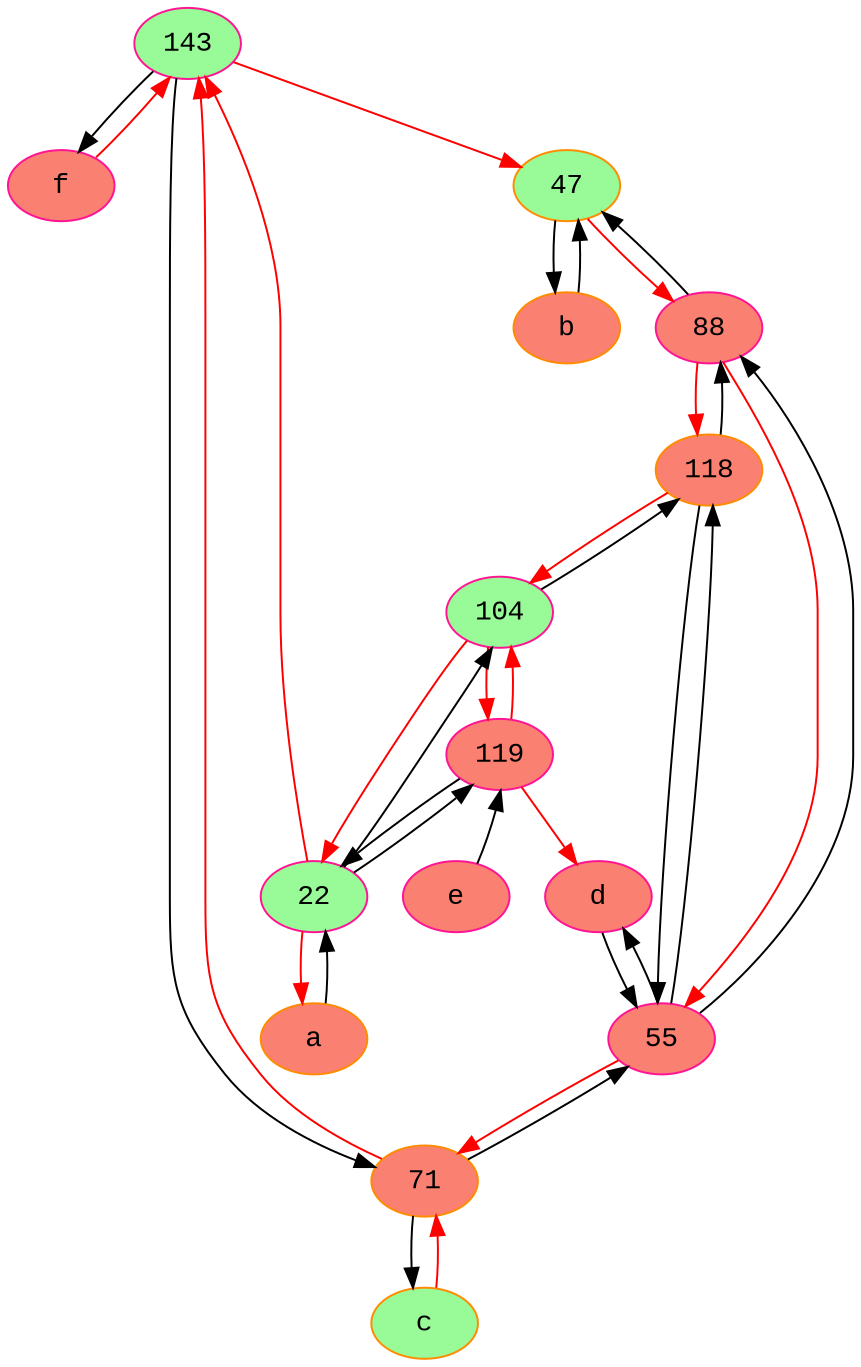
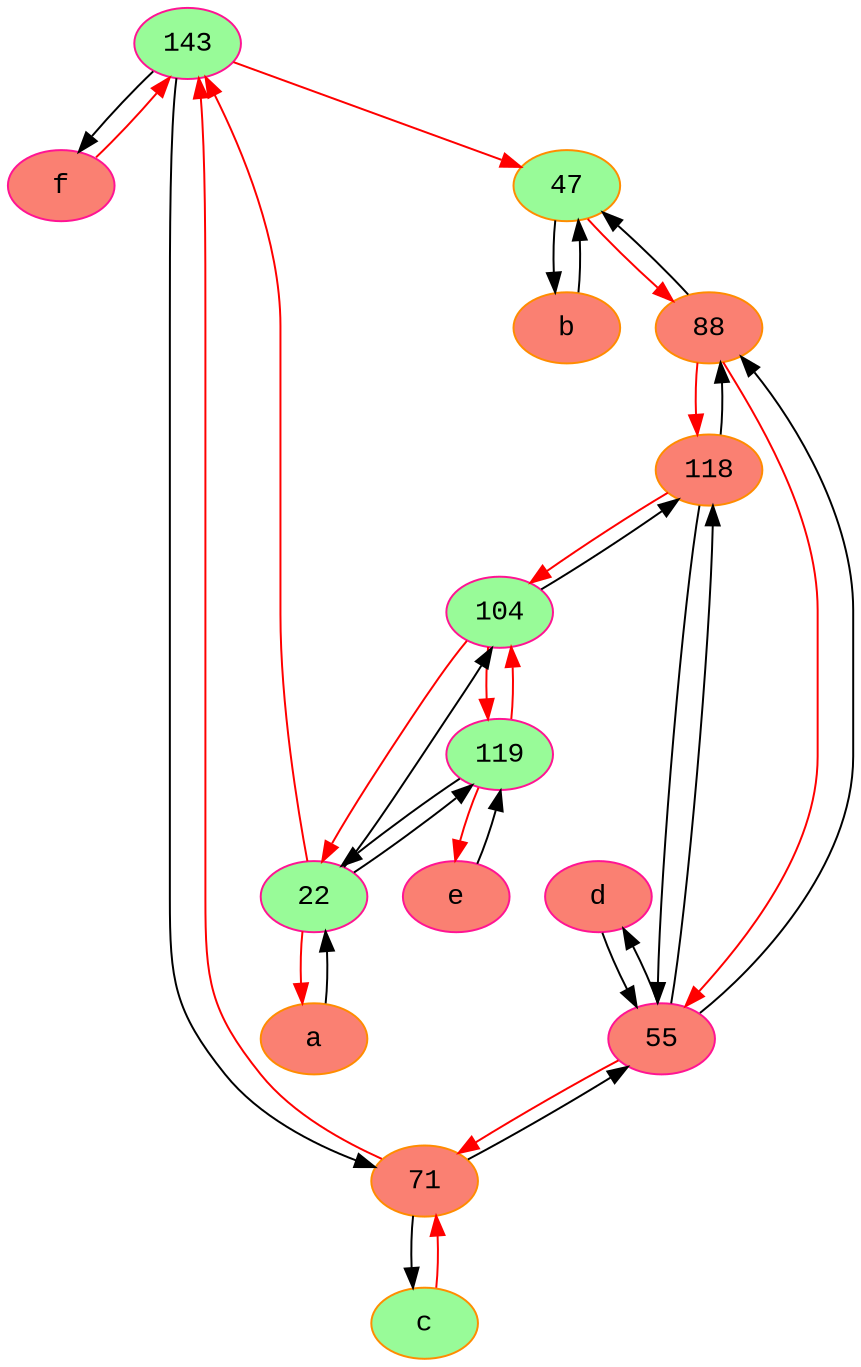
node "88": color deeppink -> darkorange
node "119": fillcolor salmon -> palegreen
edge "119" -> "d": now "119" -> "e"
